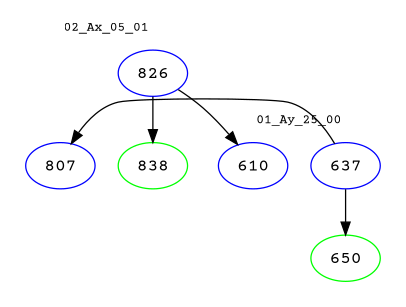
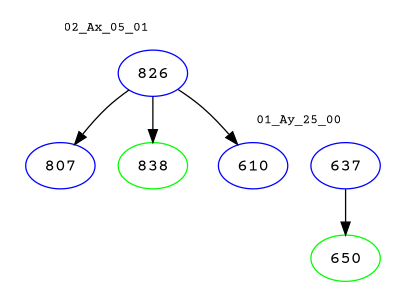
edge "637" -> "807": now "826" -> "807"
